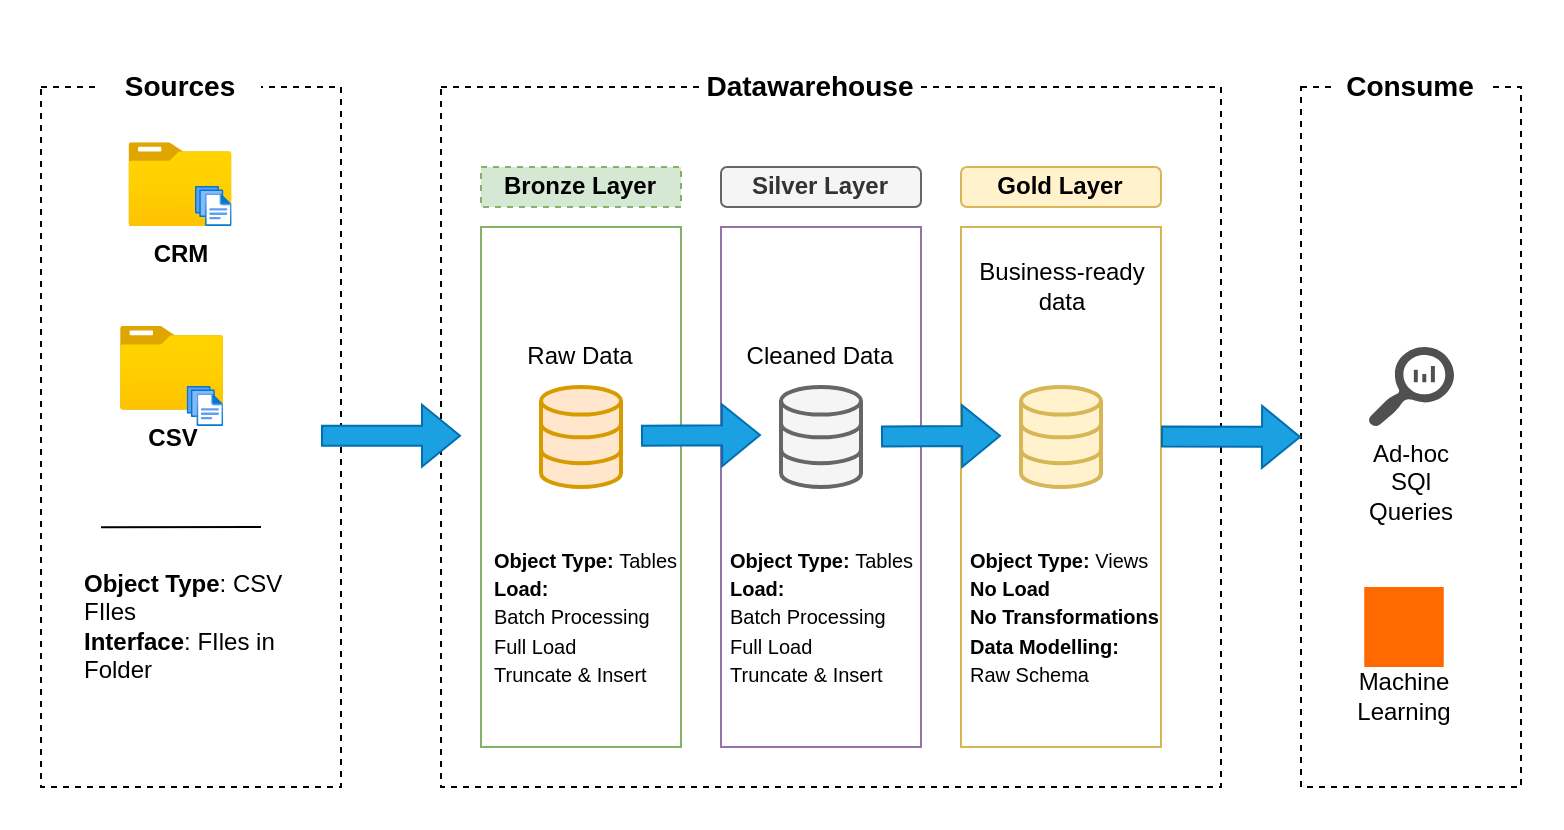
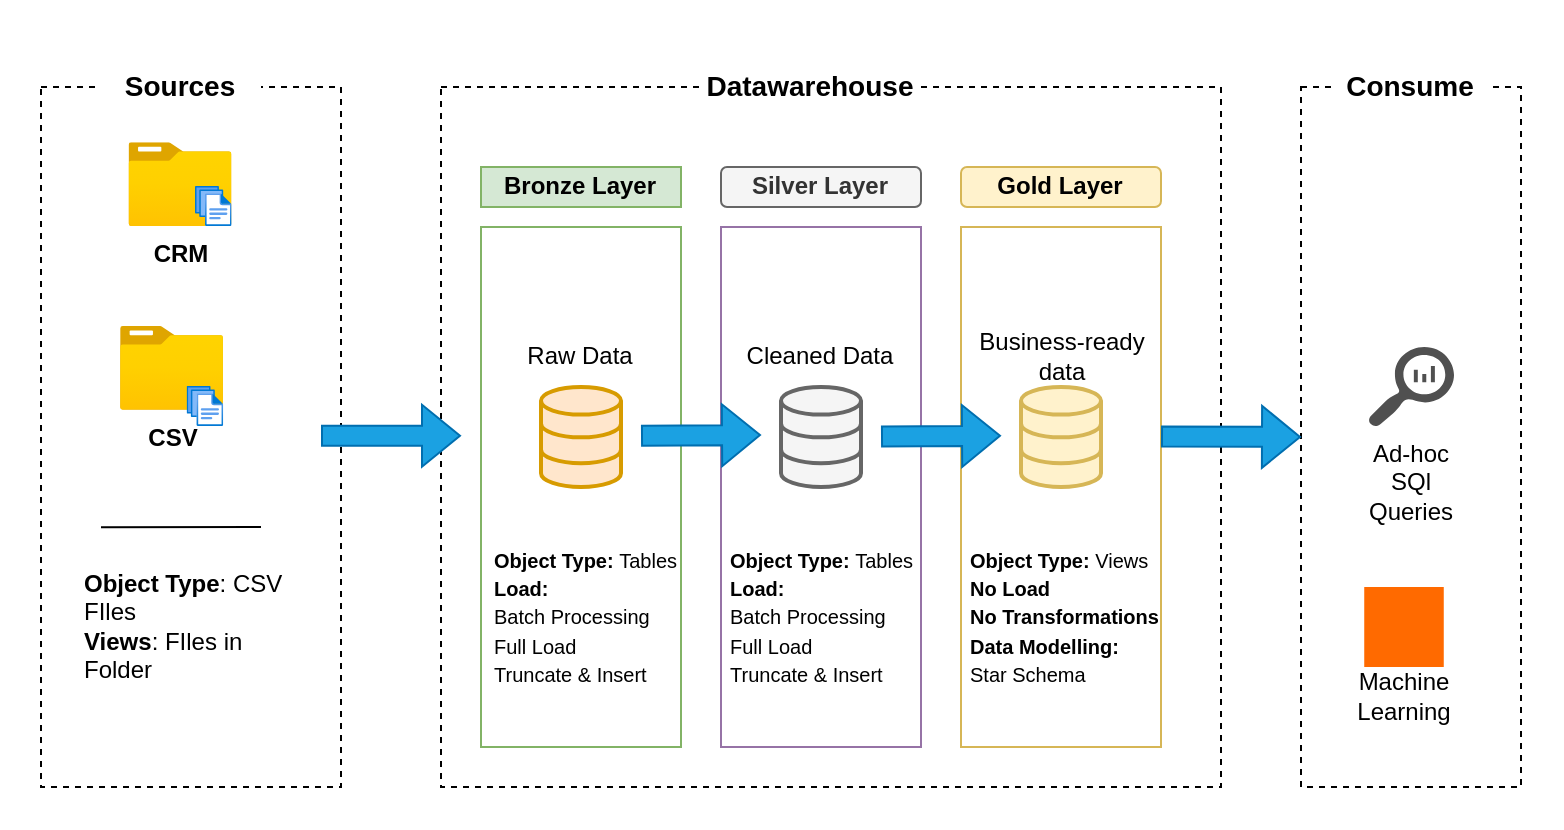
node "Bronze Layer": style dashed -> solid
node "Business-ready data": moved (1064, 287) -> (1064, 357)
node "Object Type: Views No Load No Transformations Data Modelling: Raw Schema": label "Object Type: Views No Load No Transformations Data Modelling: Raw Schema" -> "Object Type: Views No Load No Transformations Data Modelling: Star Schema"
node "Object Type: CSV FIles Interface: FIles in Folder": label "Object Type: CSV FIles Interface: FIles in Folder" -> "Object Type: CSV FIles Views: FIles in Folder"
